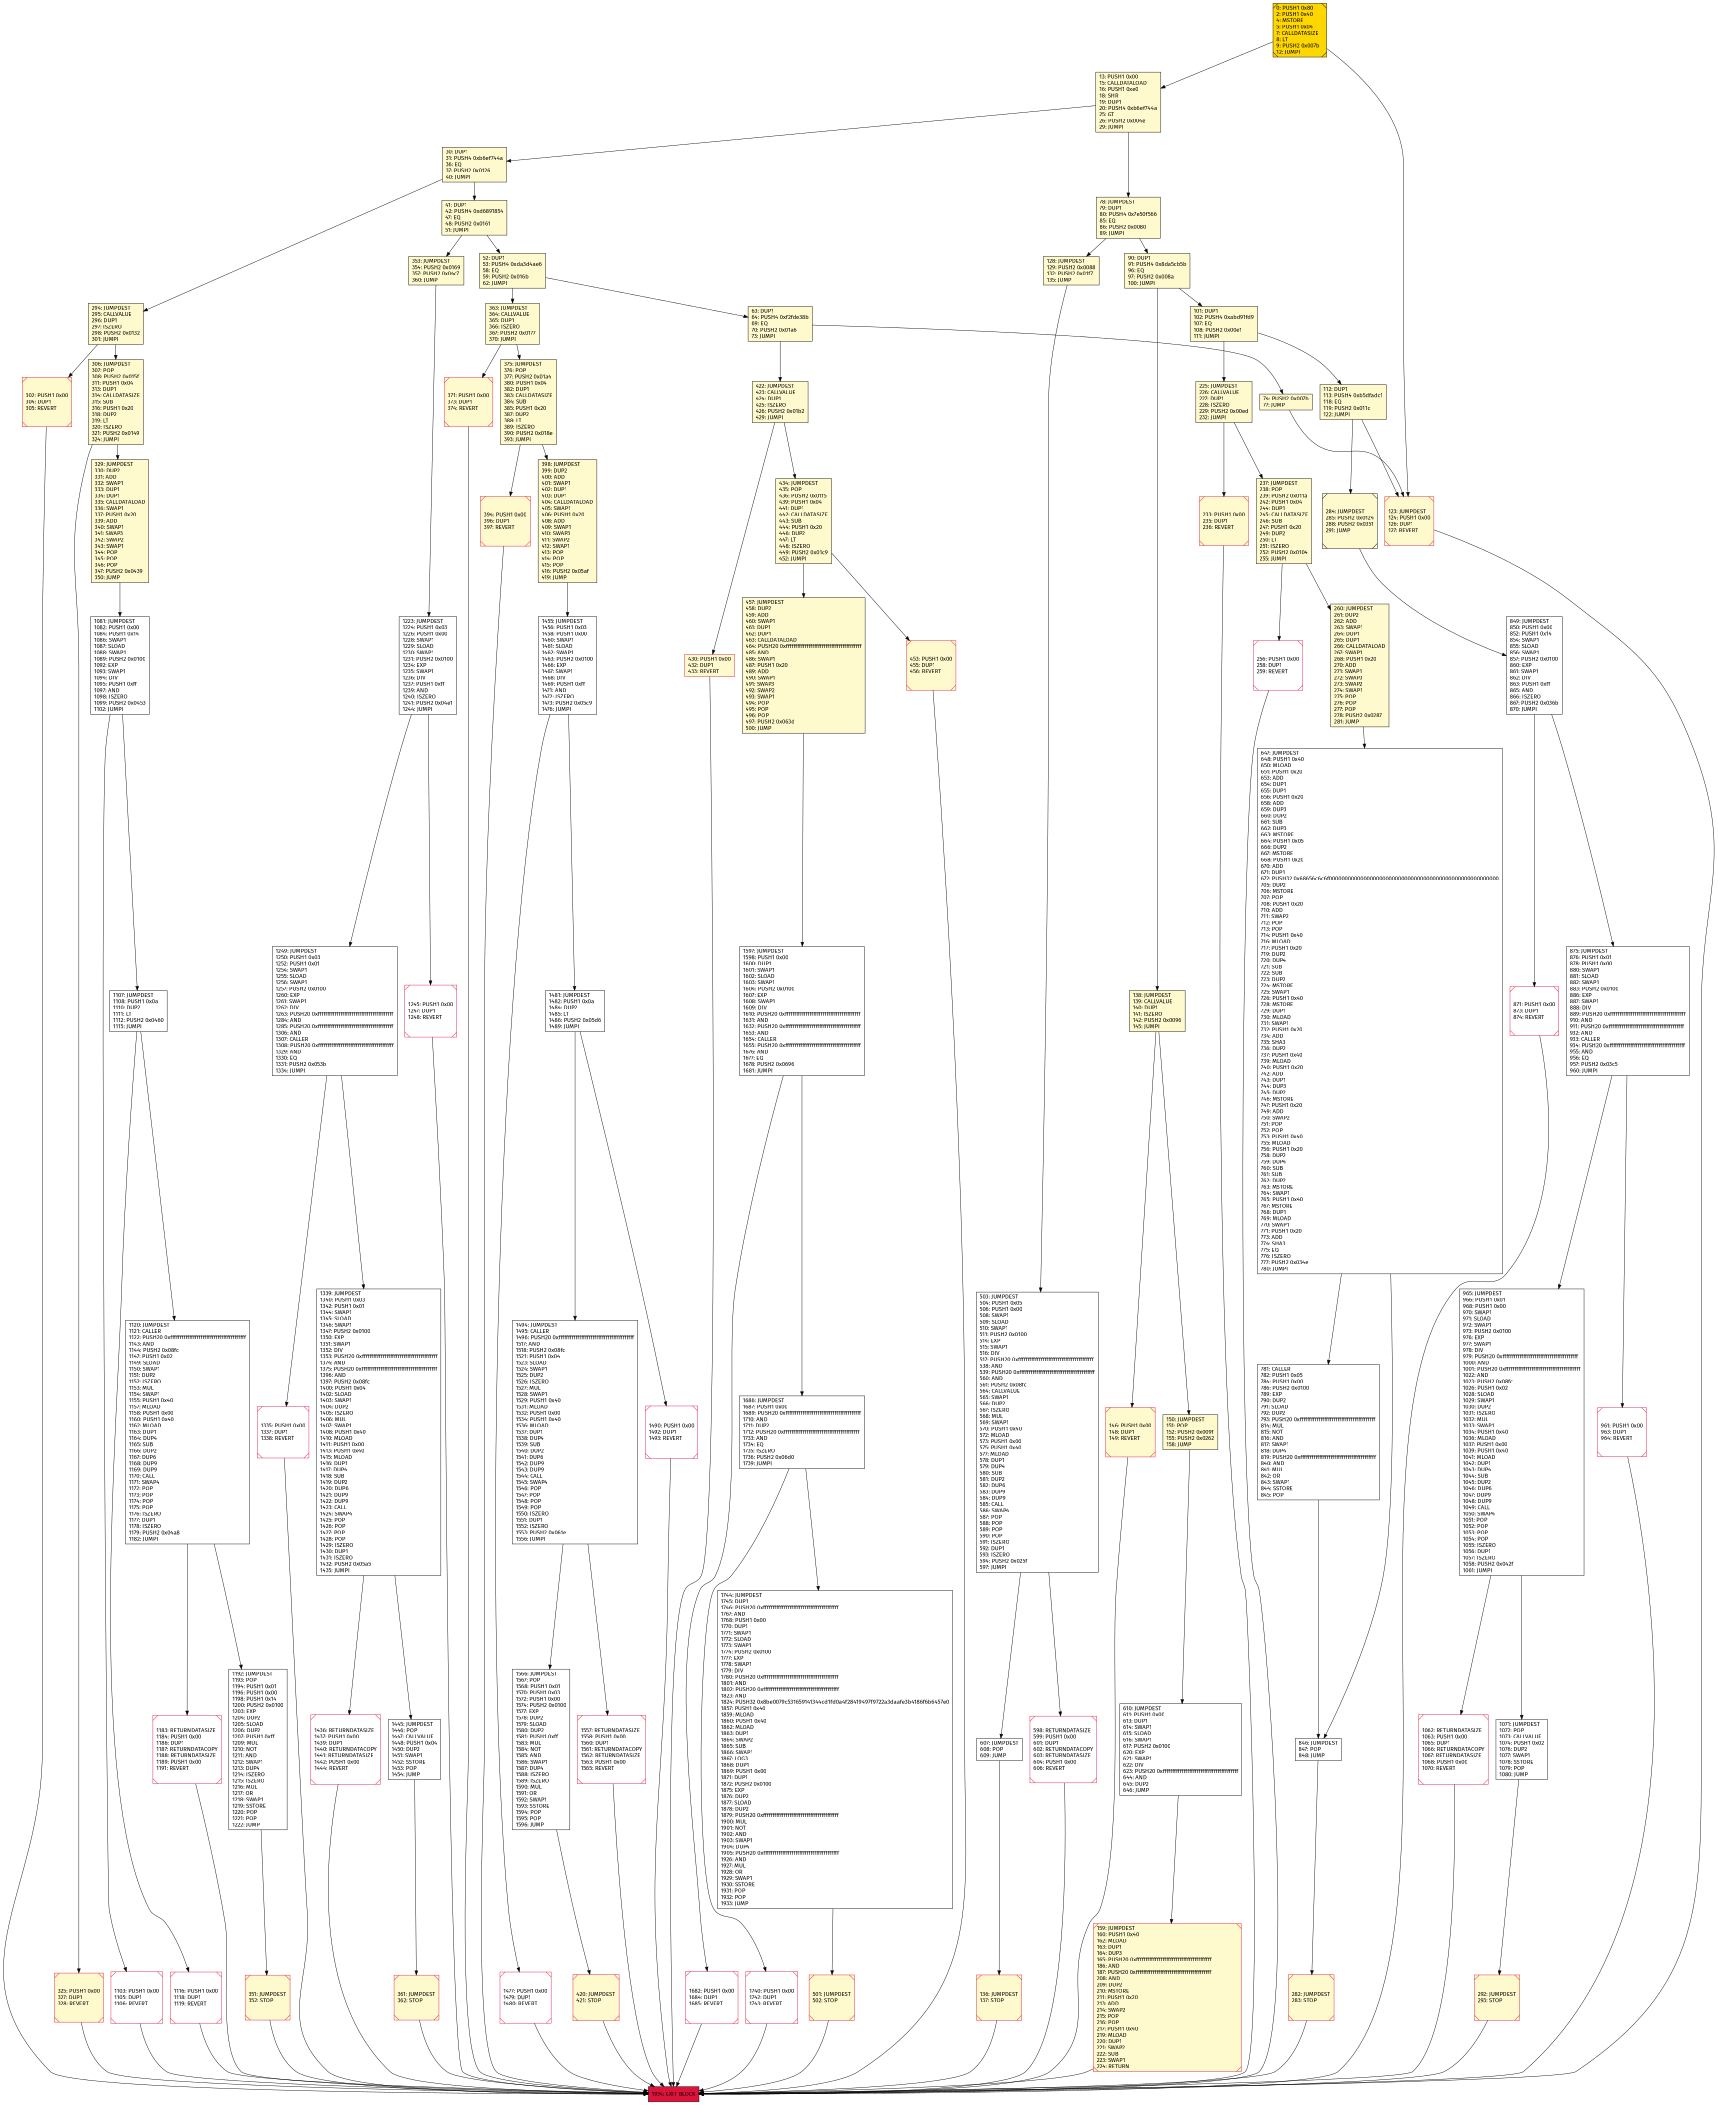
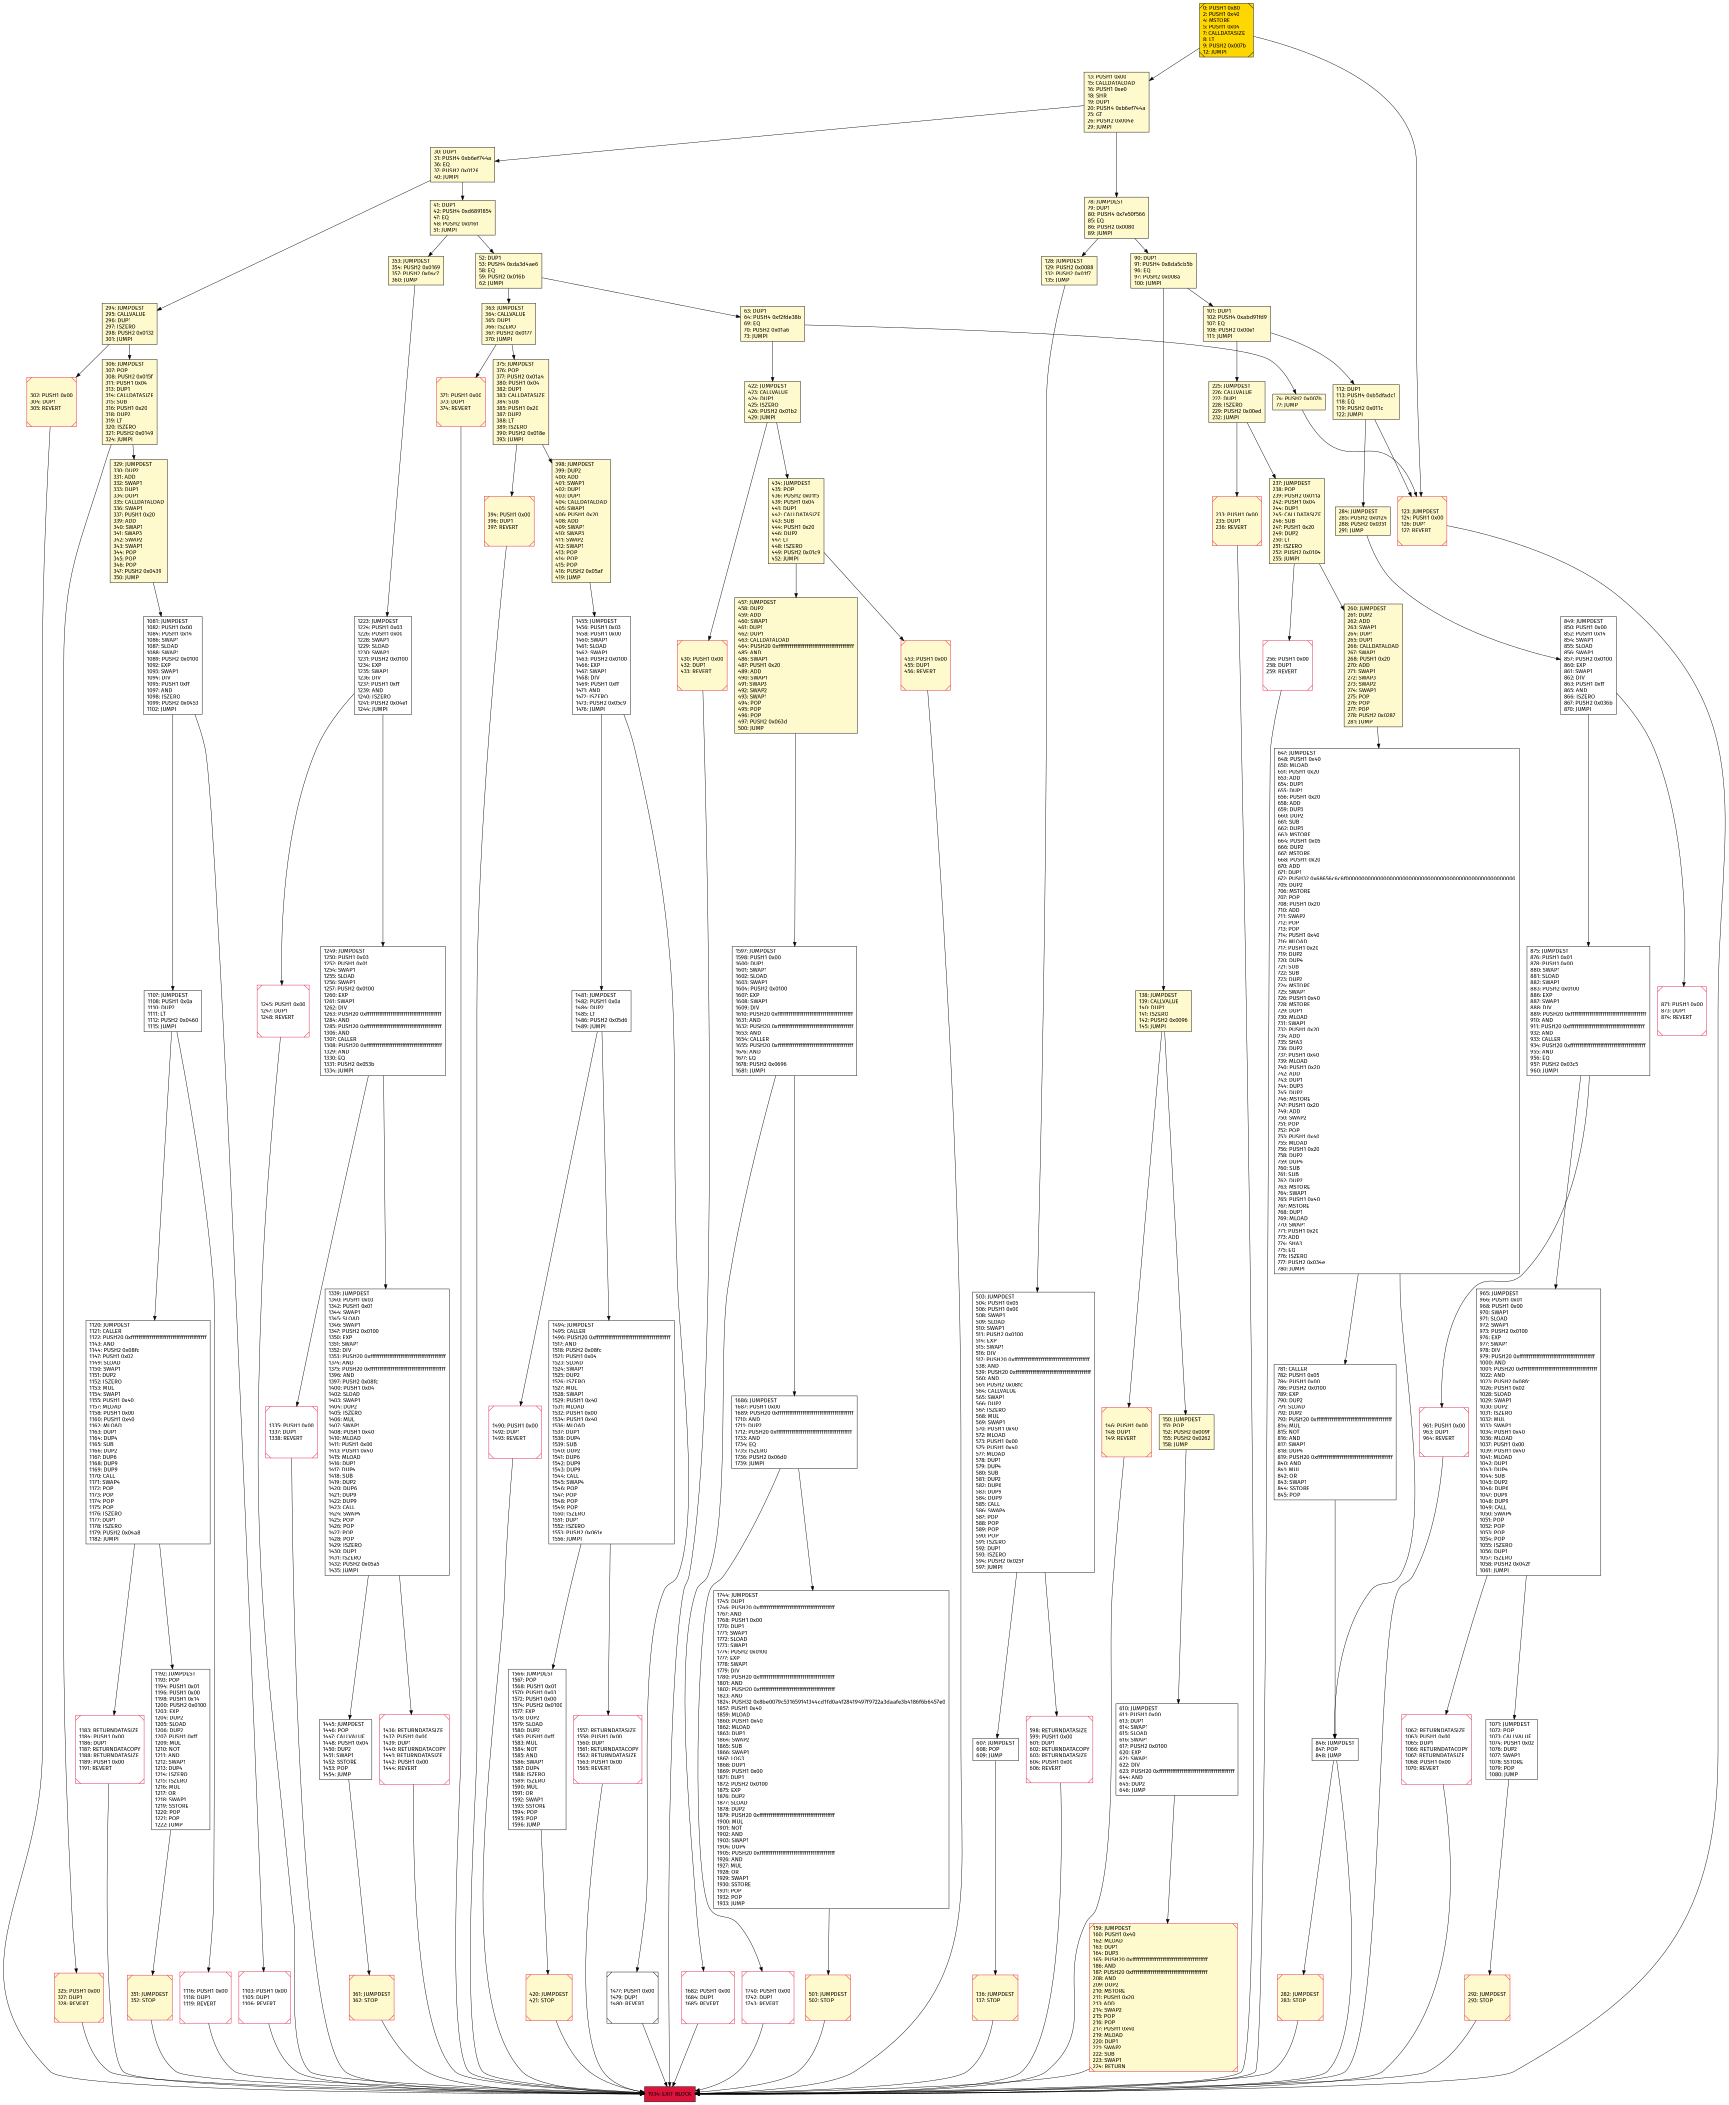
node "284: JUMPDEST 285: PUSH2 0x0124 288: PUSH2 0x0351 291: JUMP": shape Msquare -> box
node "430: PUSH1 0x00 432: DUP1 433: REVERT": shape box -> Msquare
edge "871: PUSH1 0x00 873: DUP1 874: REVERT" -> "1934: EXIT BLOCK": now "846: JUMPDEST 847: POP 848: JUMP" -> "1934: EXIT BLOCK"
node "1477: PUSH1 0x00 1479: DUP1 1480: REVERT": color crimson -> black
